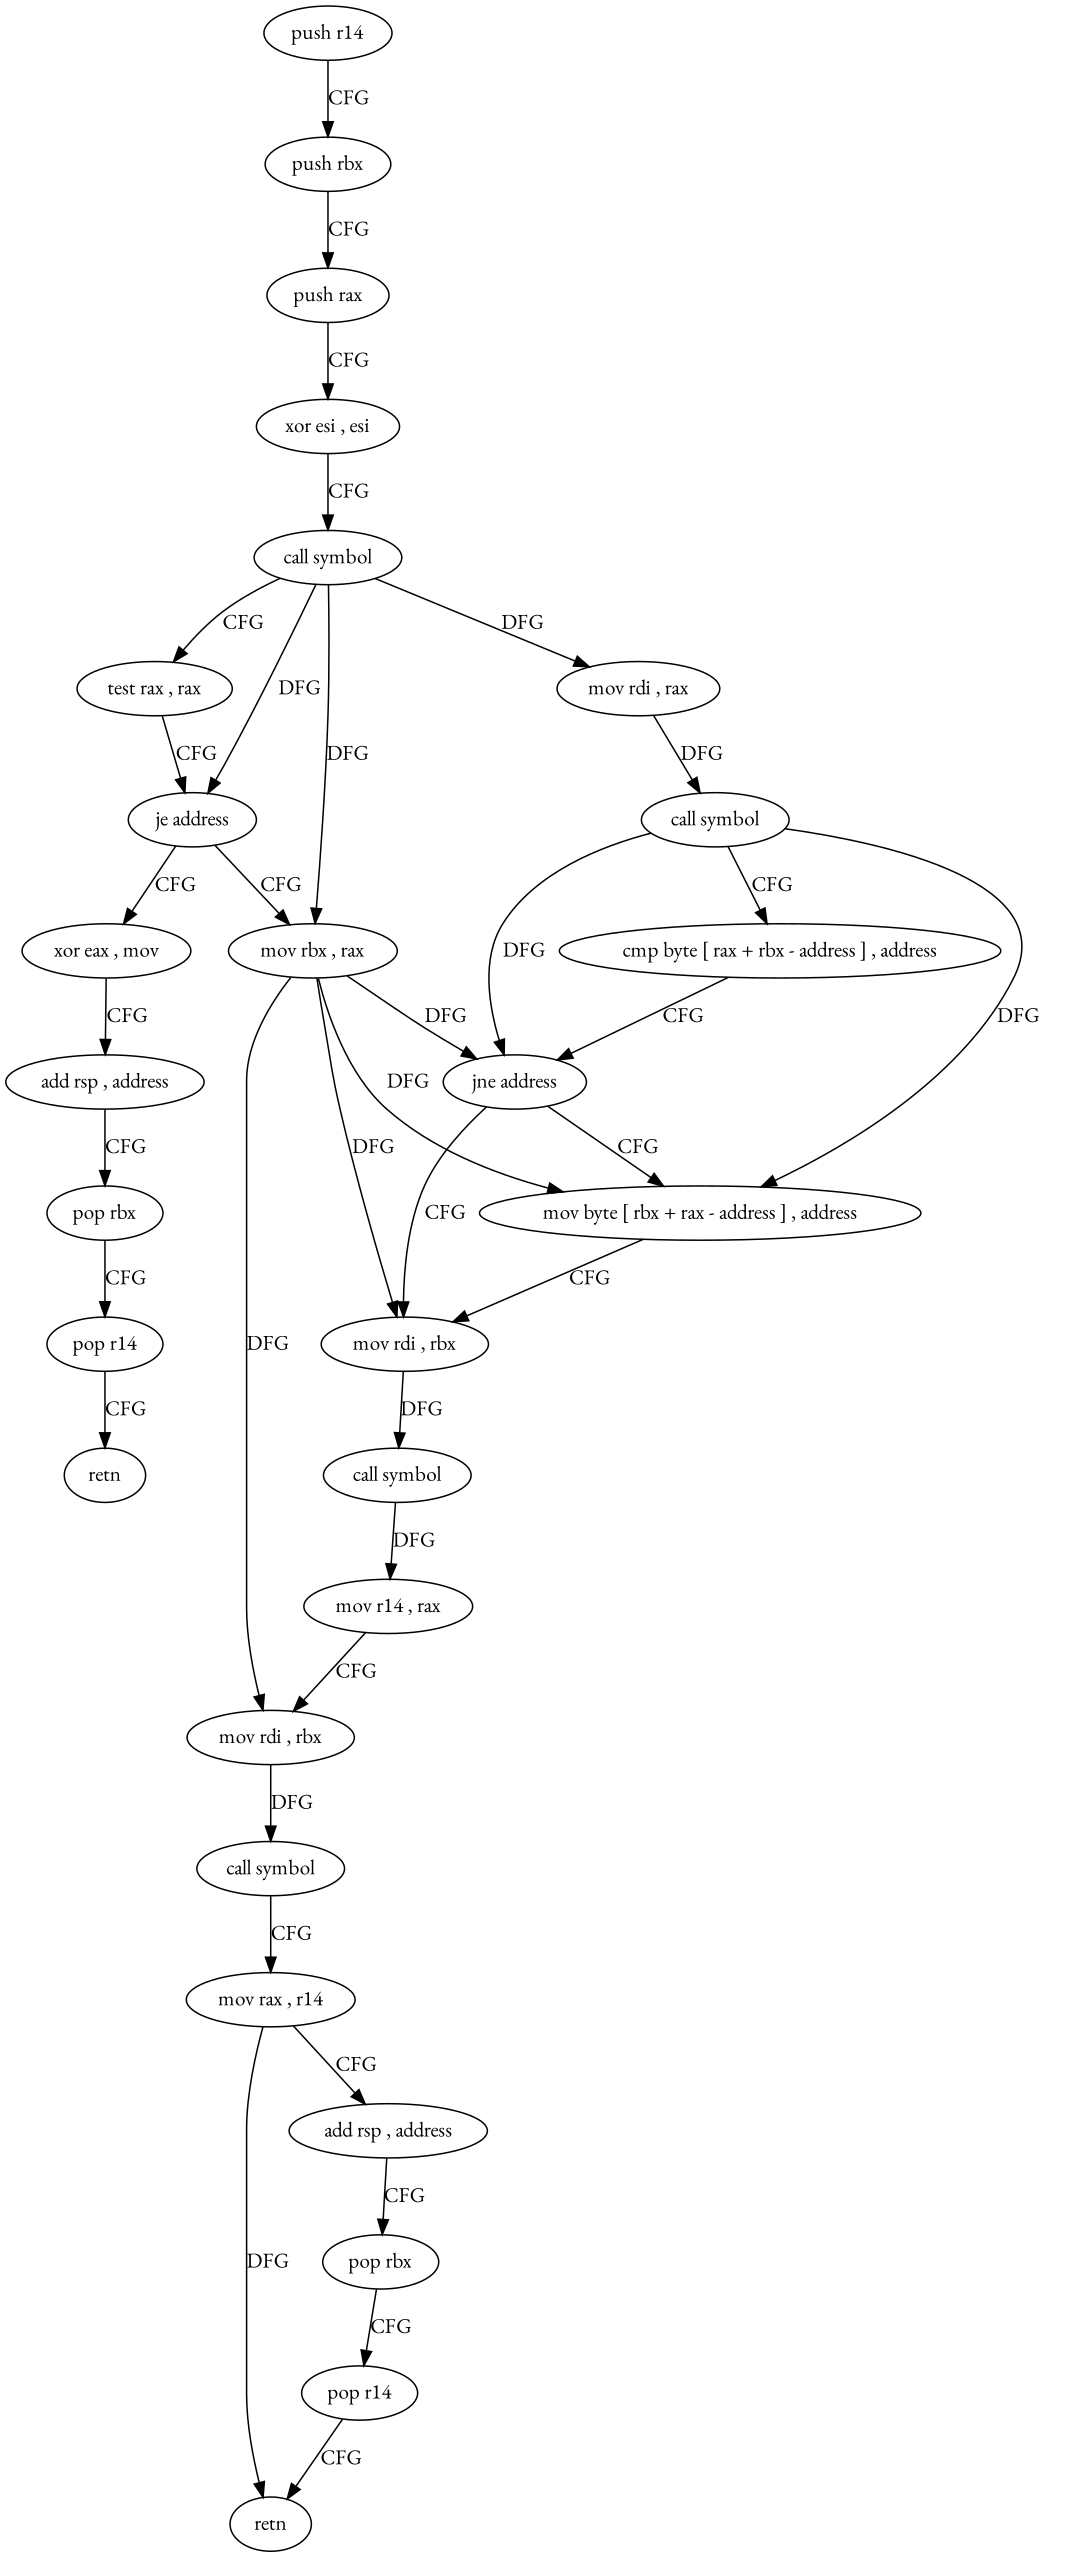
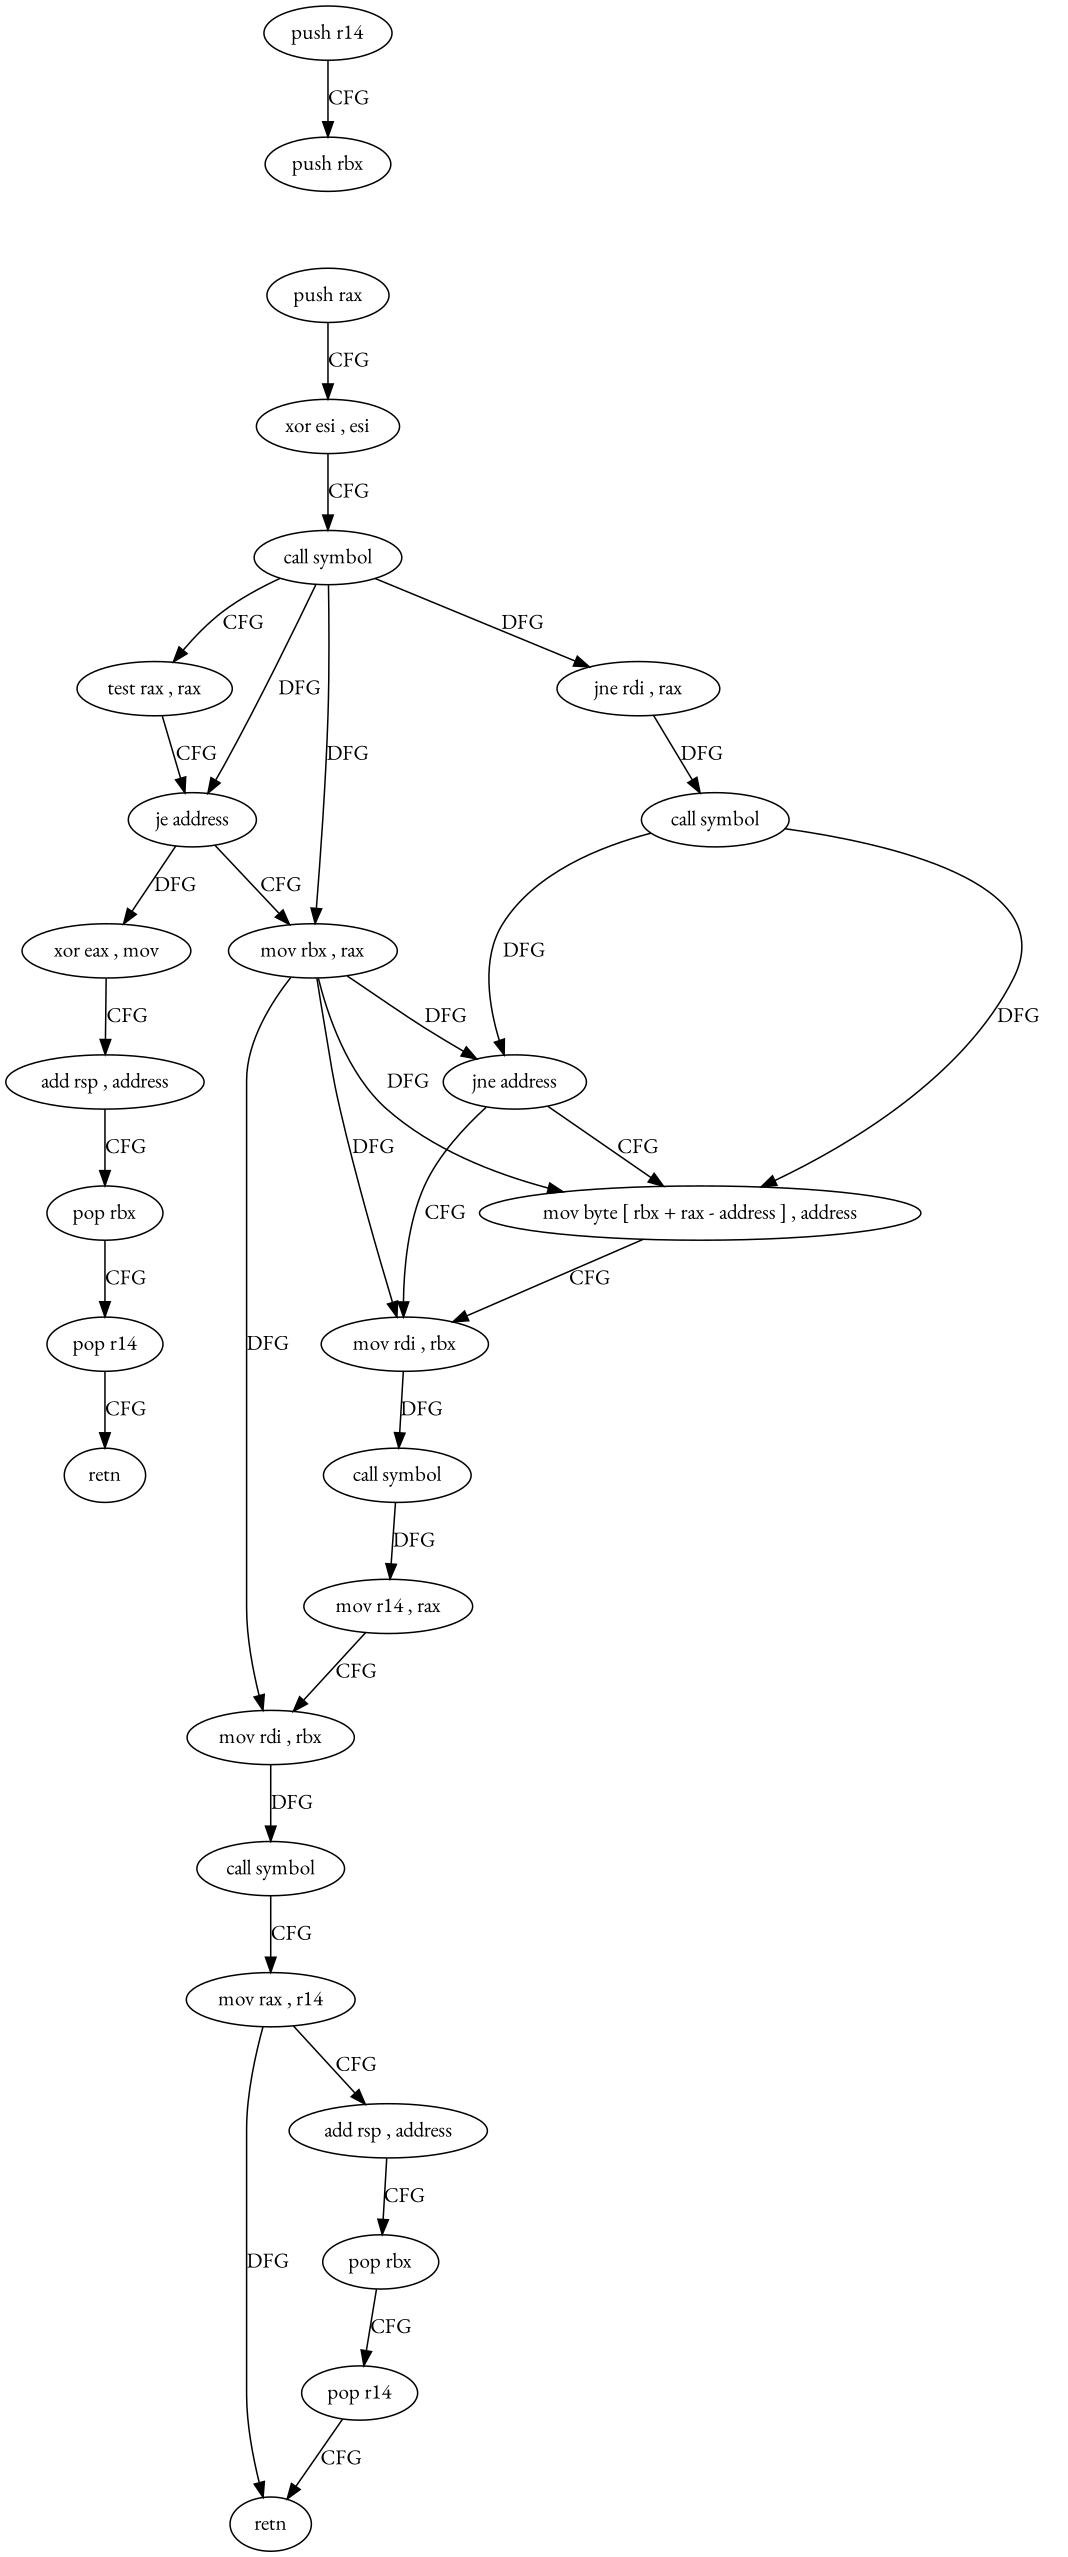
edge "push rbx" -> "push rax": removed, label "CFG"
node "mov rdi , rax": label "mov rdi , rax" -> "jne rdi , rax"
edge "je address" -> "xor eax , mov": label "CFG" -> "DFG"
node "cmp byte [ rax + rbx - address ] , address": removed
